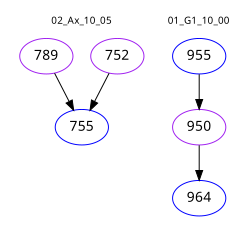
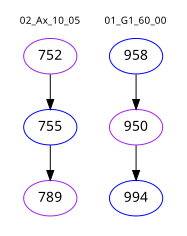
cluster "01_G1_10_00": label "01_G1_10_00" -> "01_G1_60_00"
node "955": label "955" -> "958"
edge "789" -> "755": reversed
node "964": label "964" -> "994"
